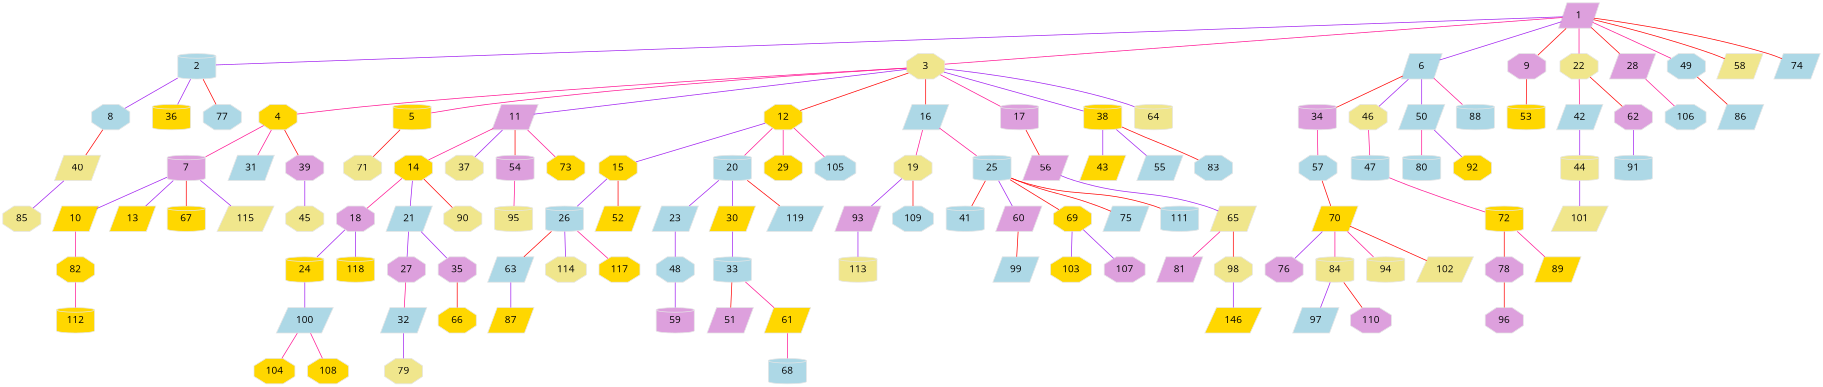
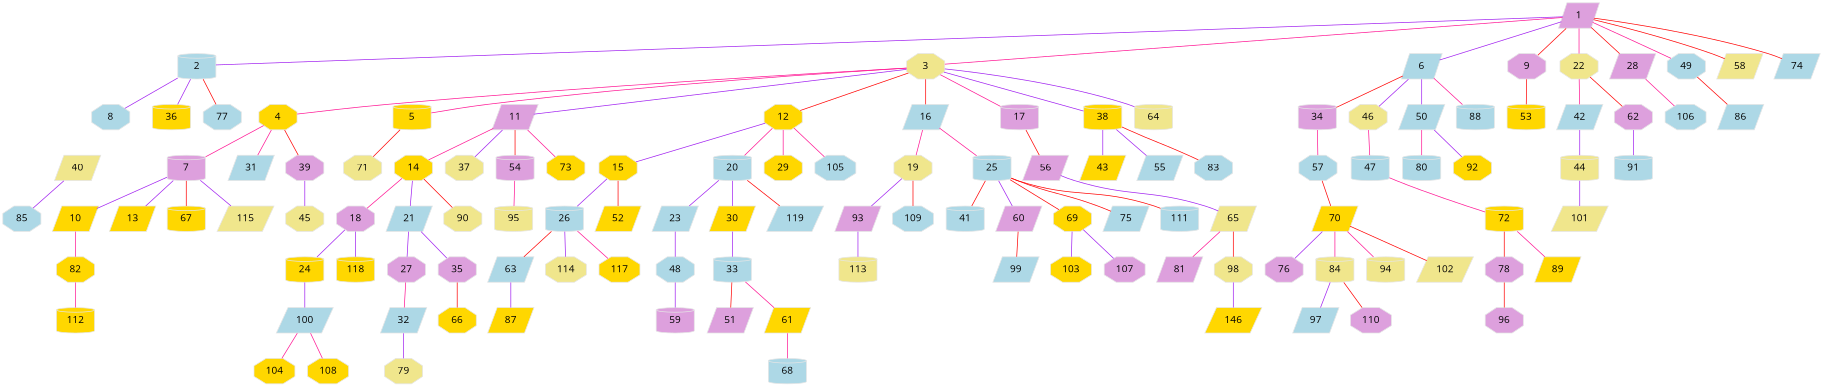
edge "8" -- "40": removed
node "85": fillcolor khaki -> lightblue
